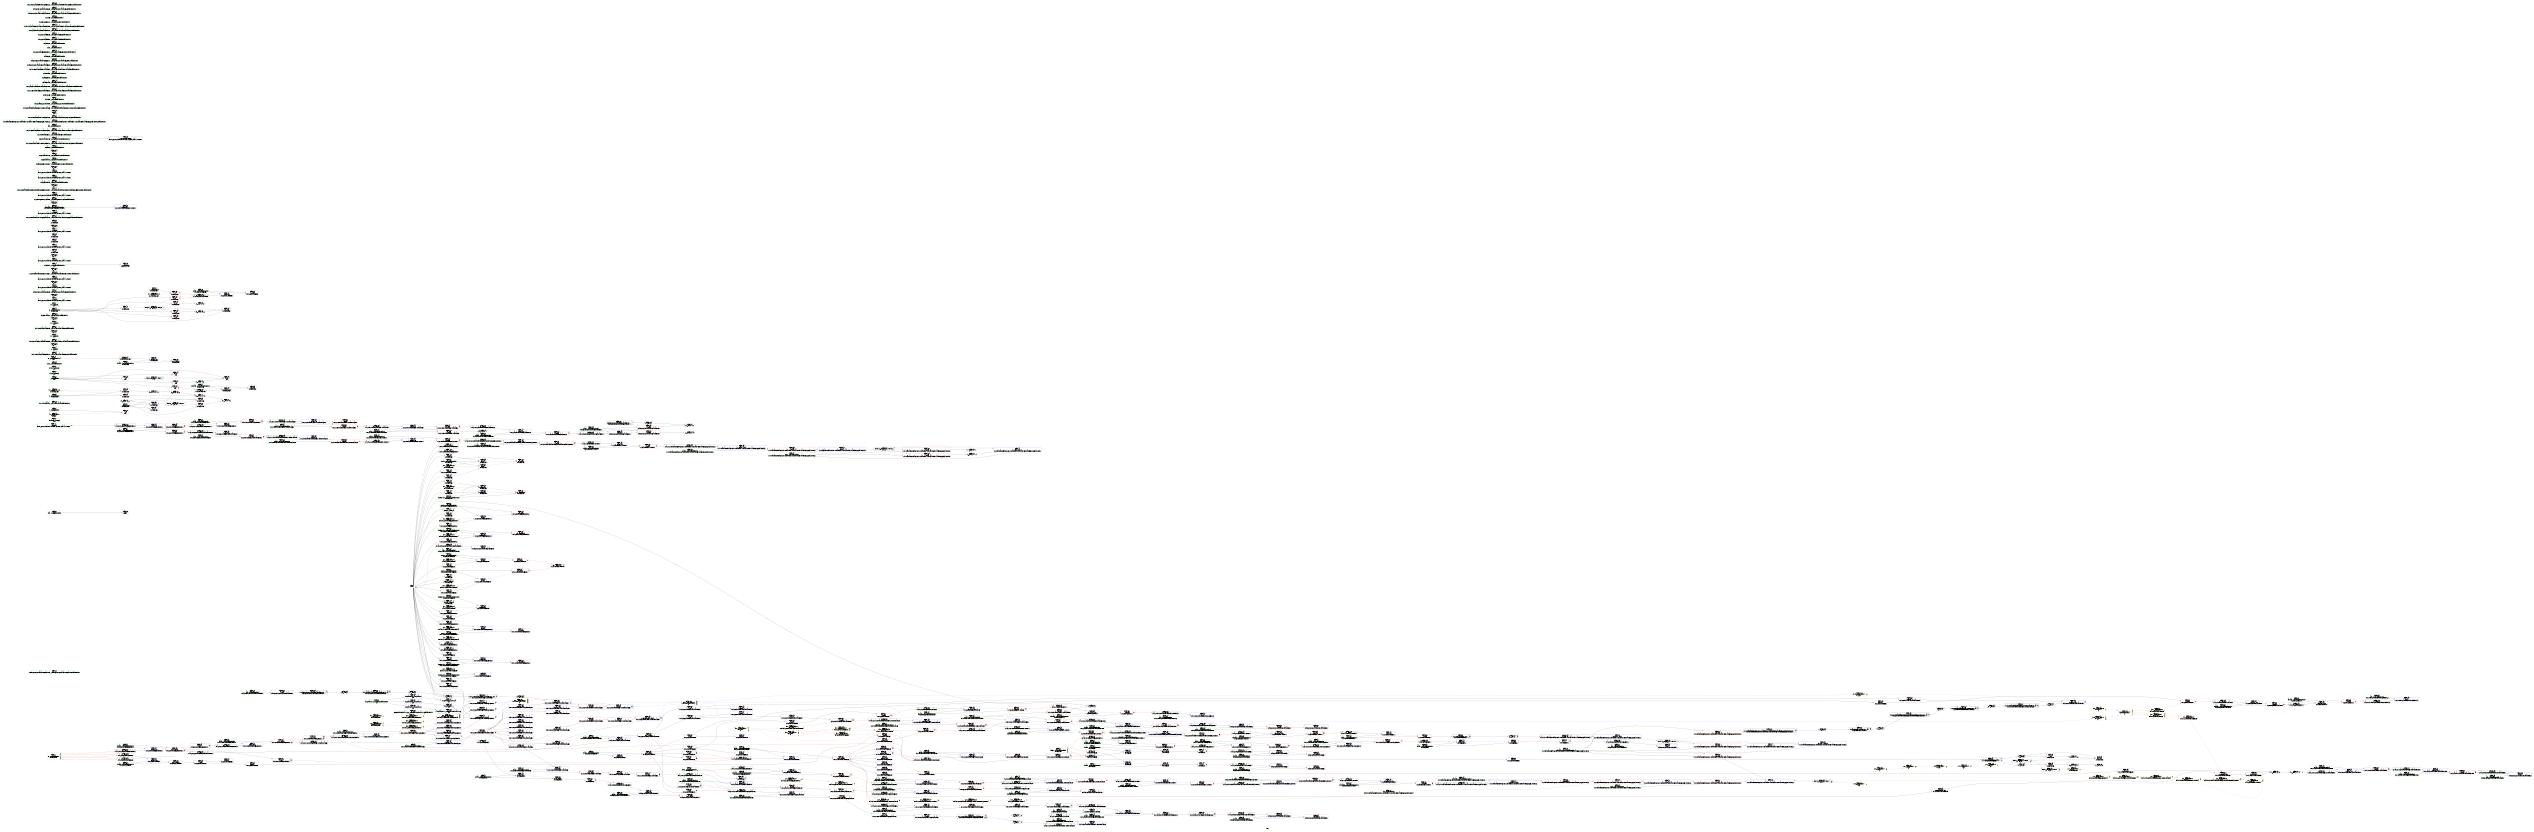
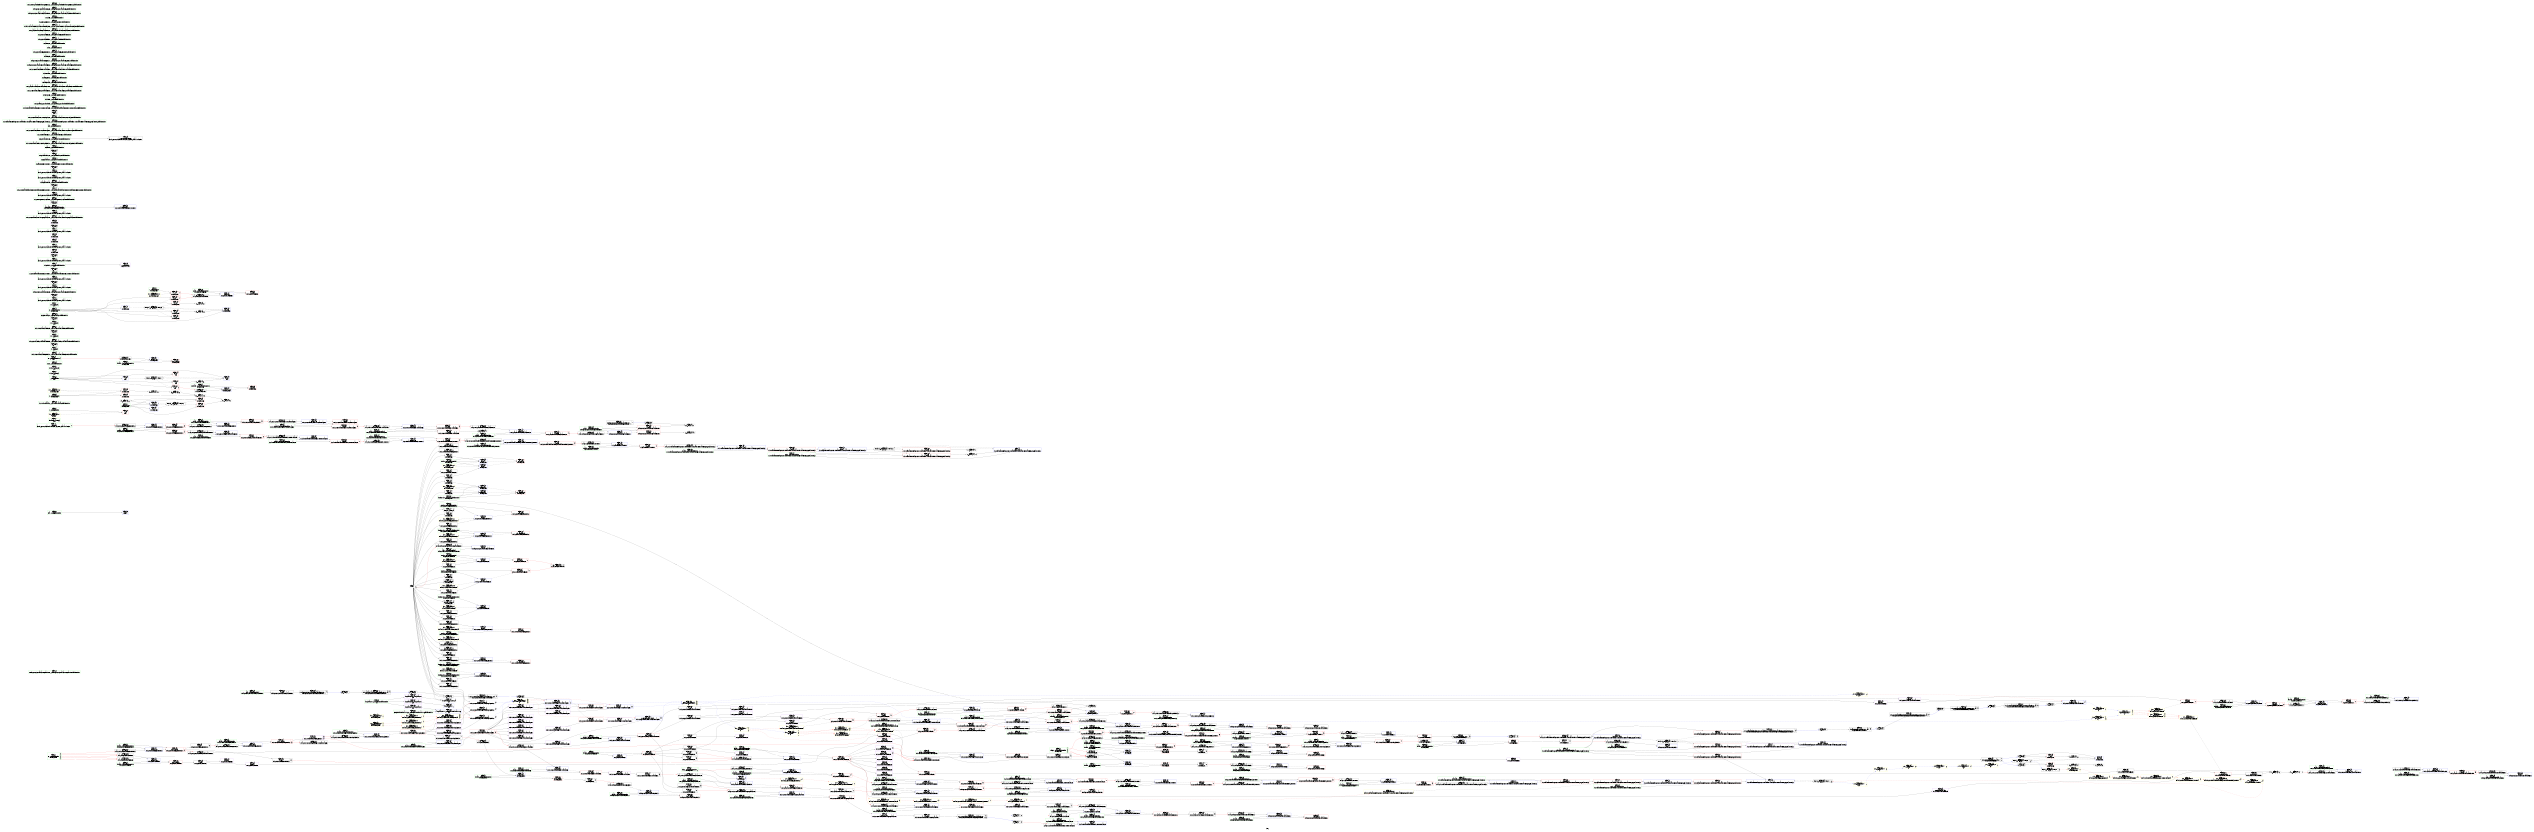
node "NodeID: 375": removed
